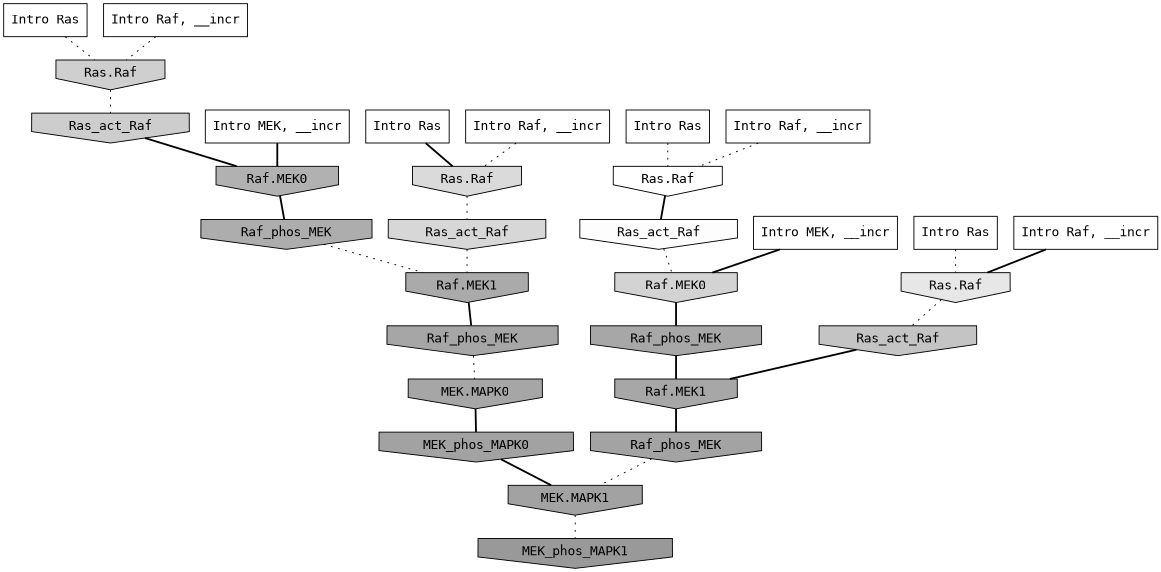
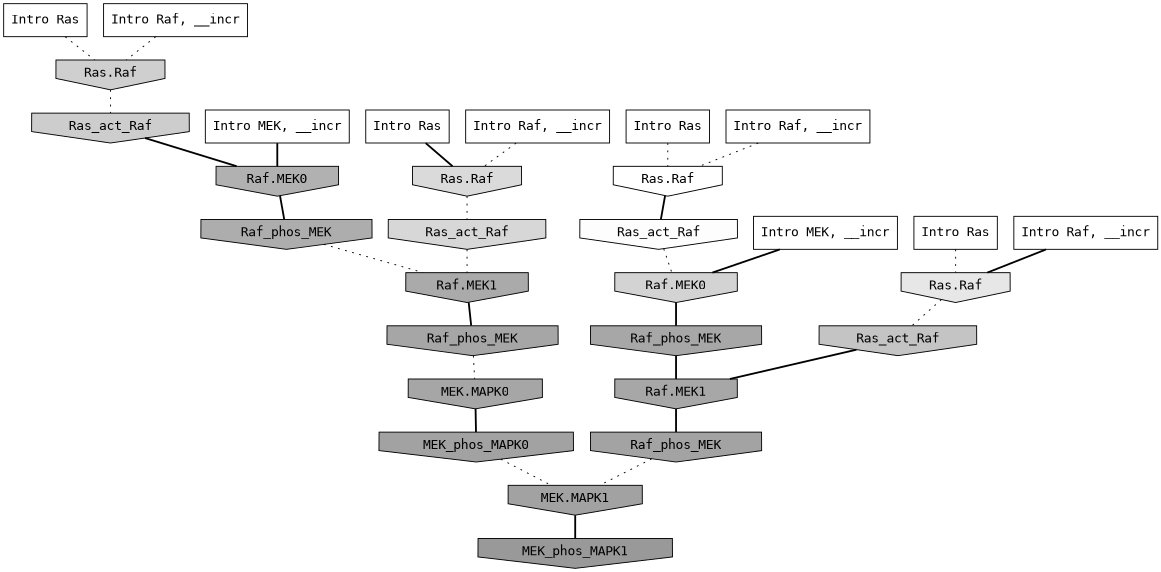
edge "MEK_phos_MAPK0" -- "MEK.MAPK1": style bold -> dotted
edge "MEK.MAPK1" -- "MEK_phos_MAPK1": style dotted -> bold
